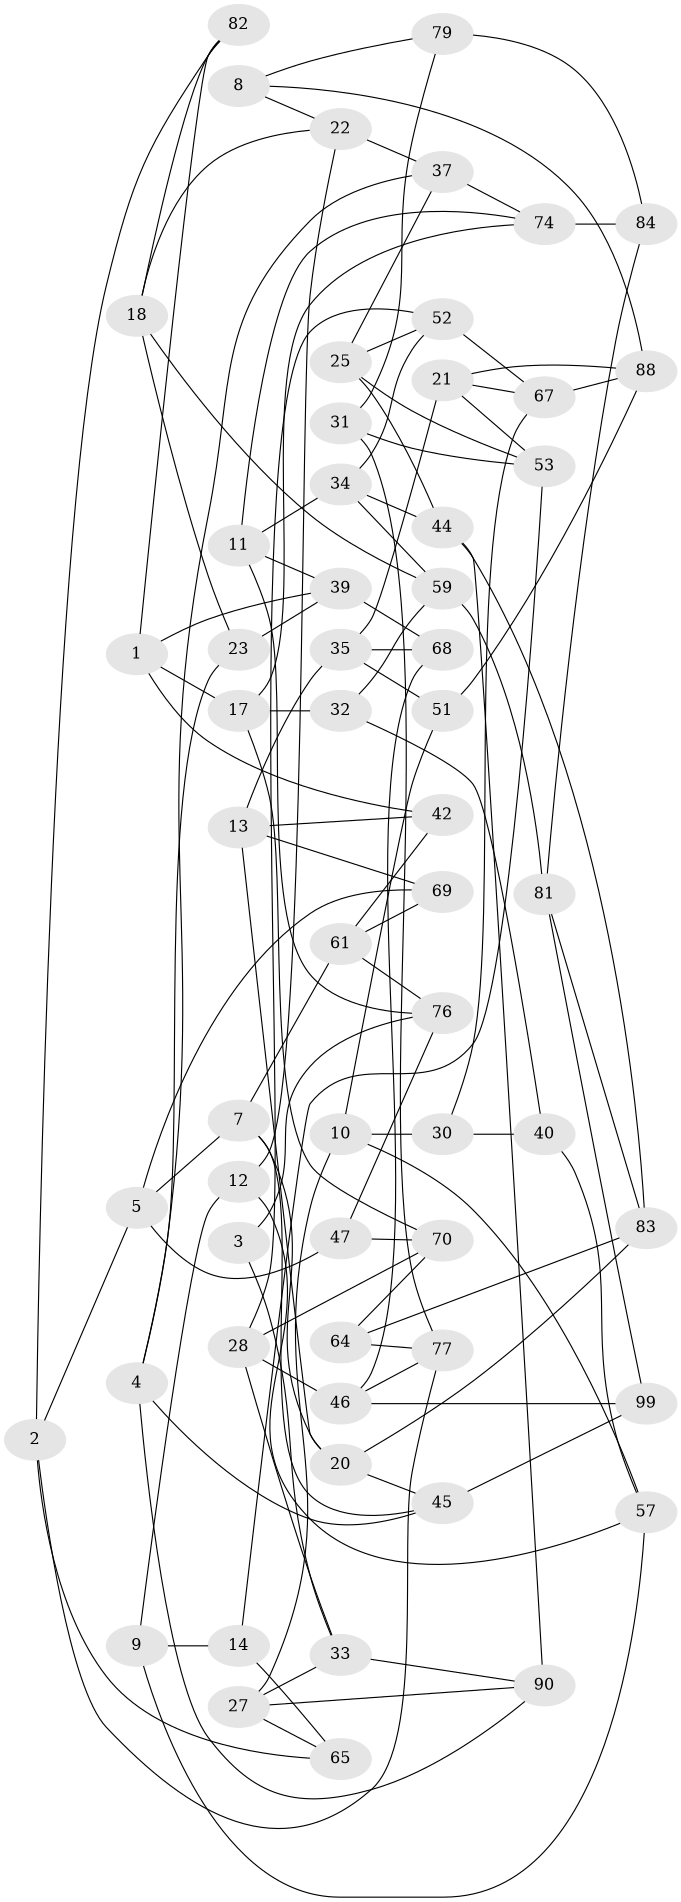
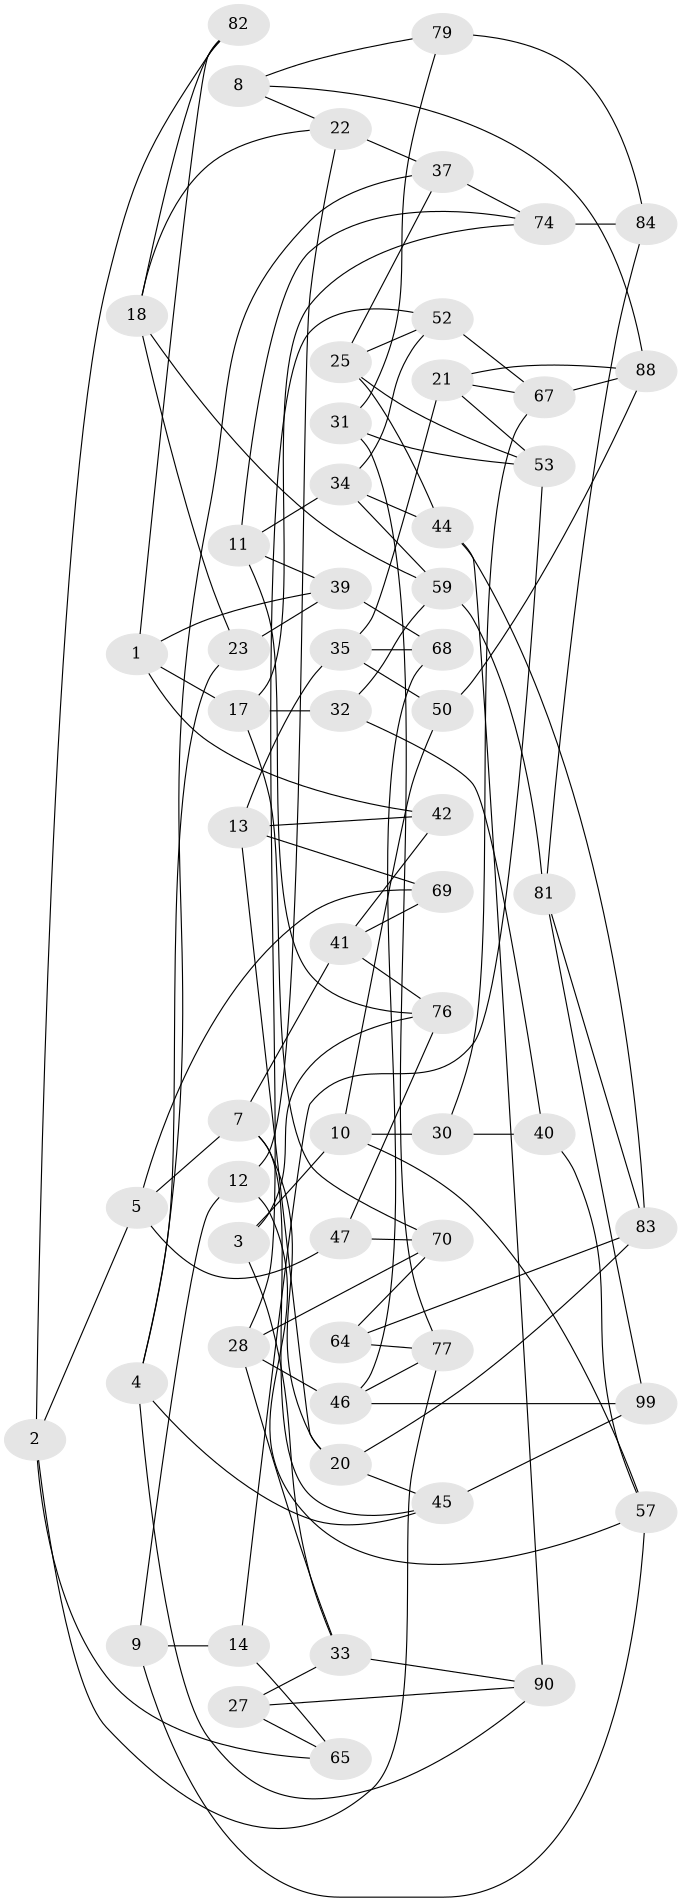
node "51": label "51" -> "50"
node "61": label "61" -> "41"
edge "10" -- "27": now "10" -- "3"
